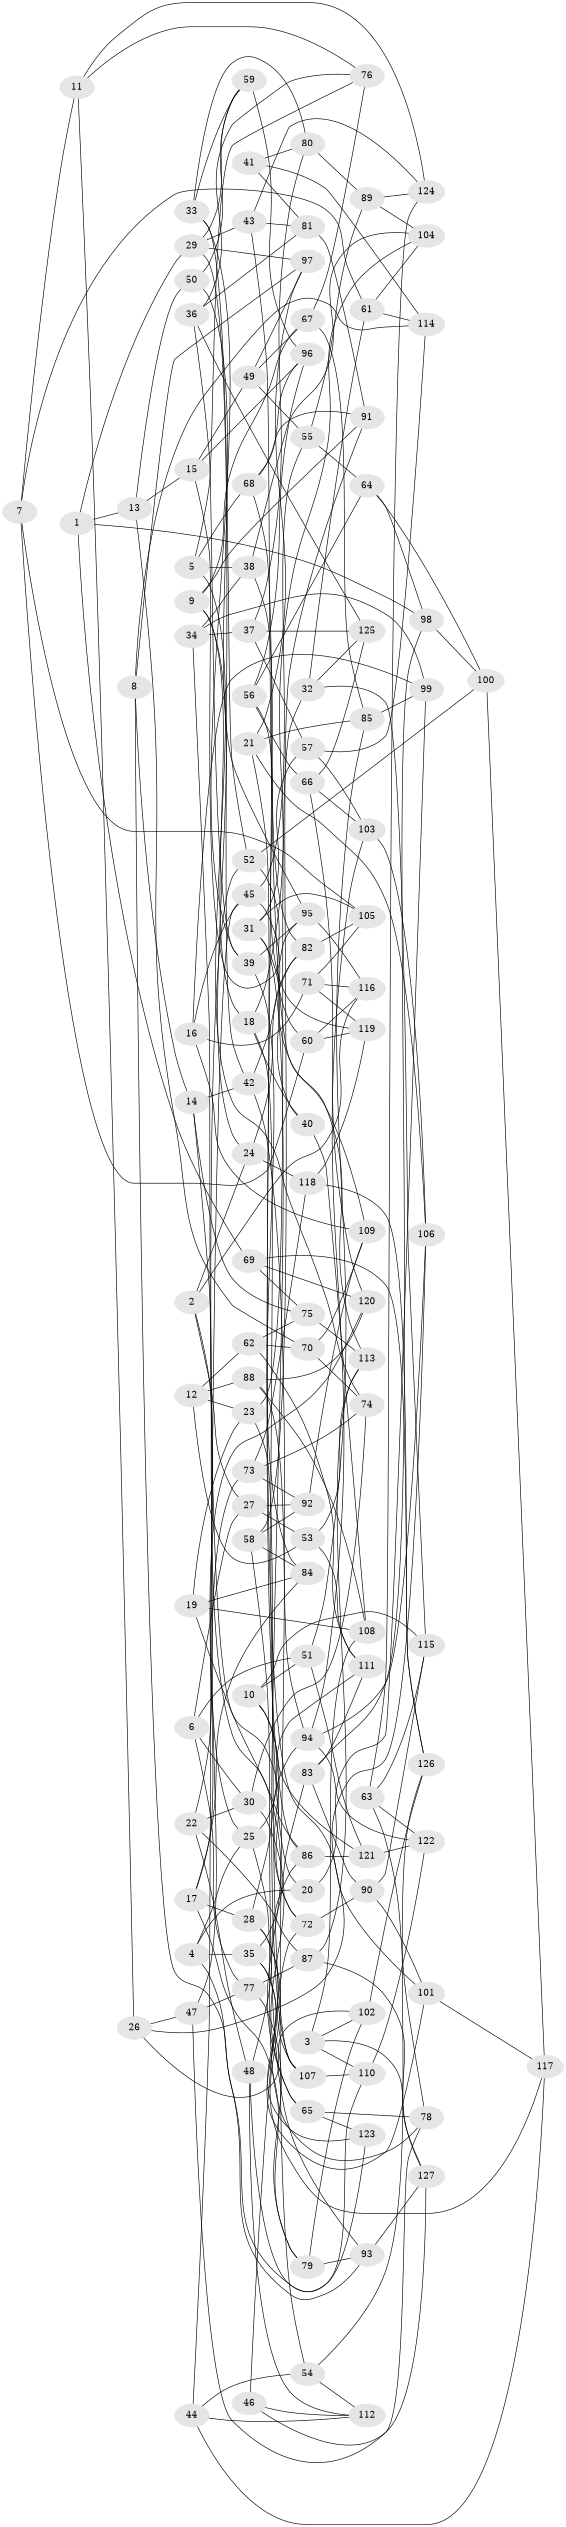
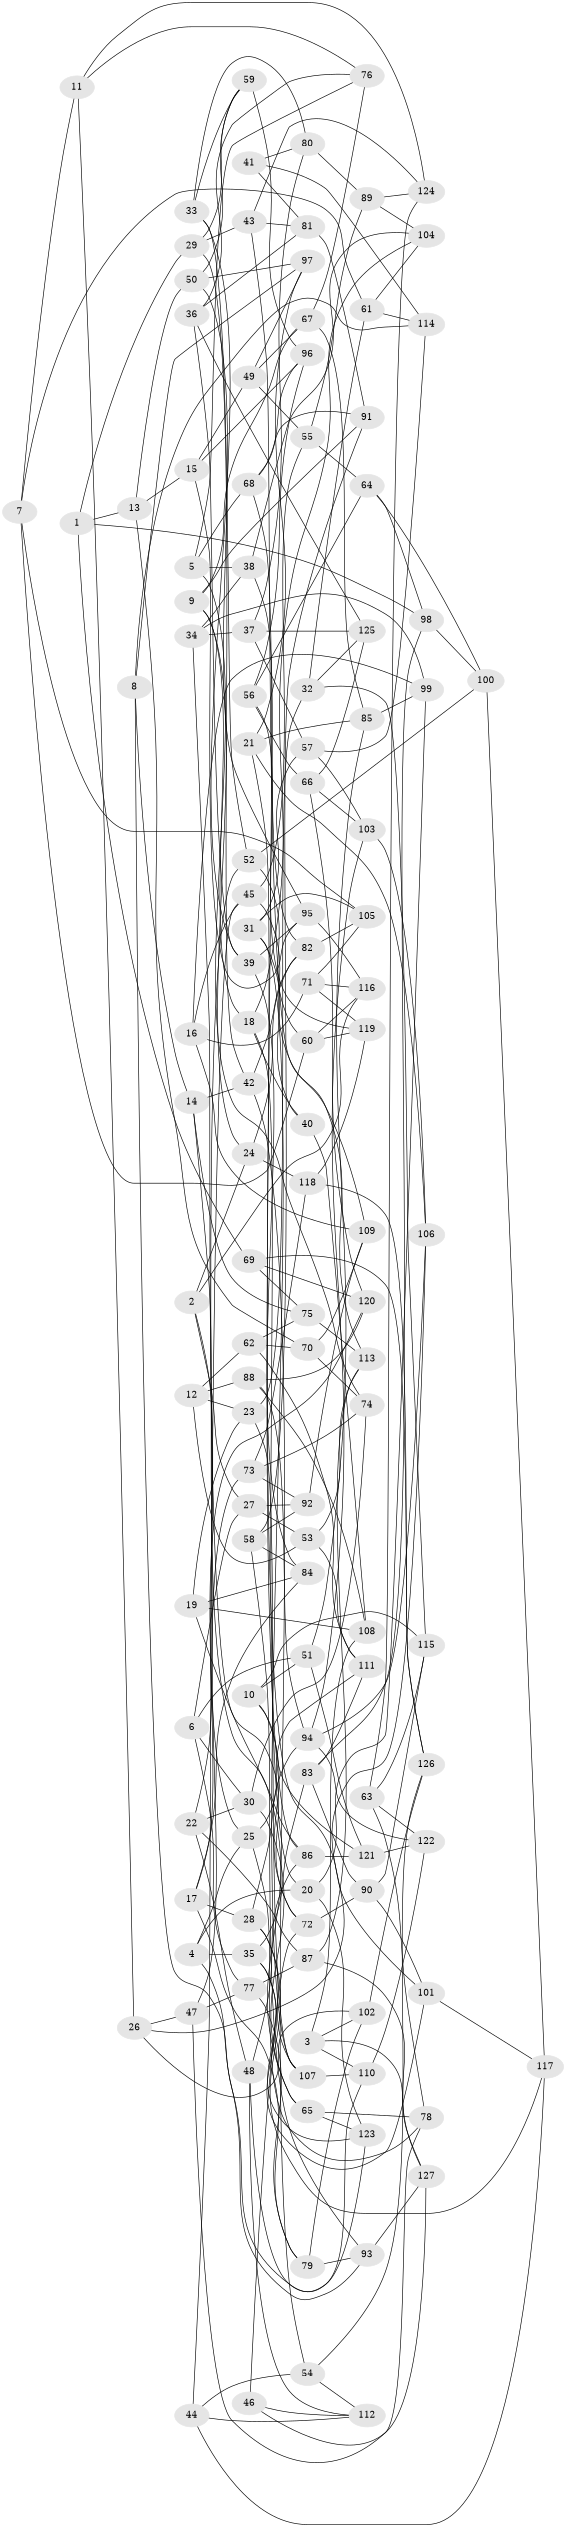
edge "29" -- "97": now "50" -- "97"
edge "20" -- "123": added
